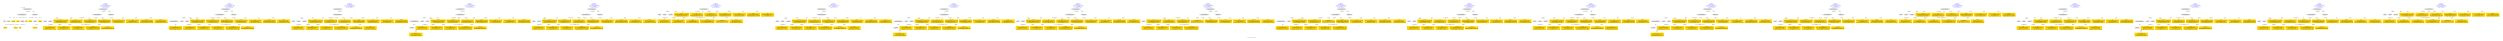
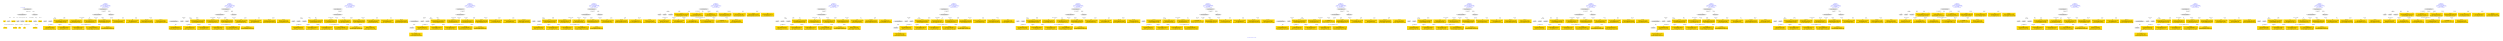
node "date": fillcolor lightgray -> gold
node "medium": fillcolor gold -> lightgray
node "death": added
